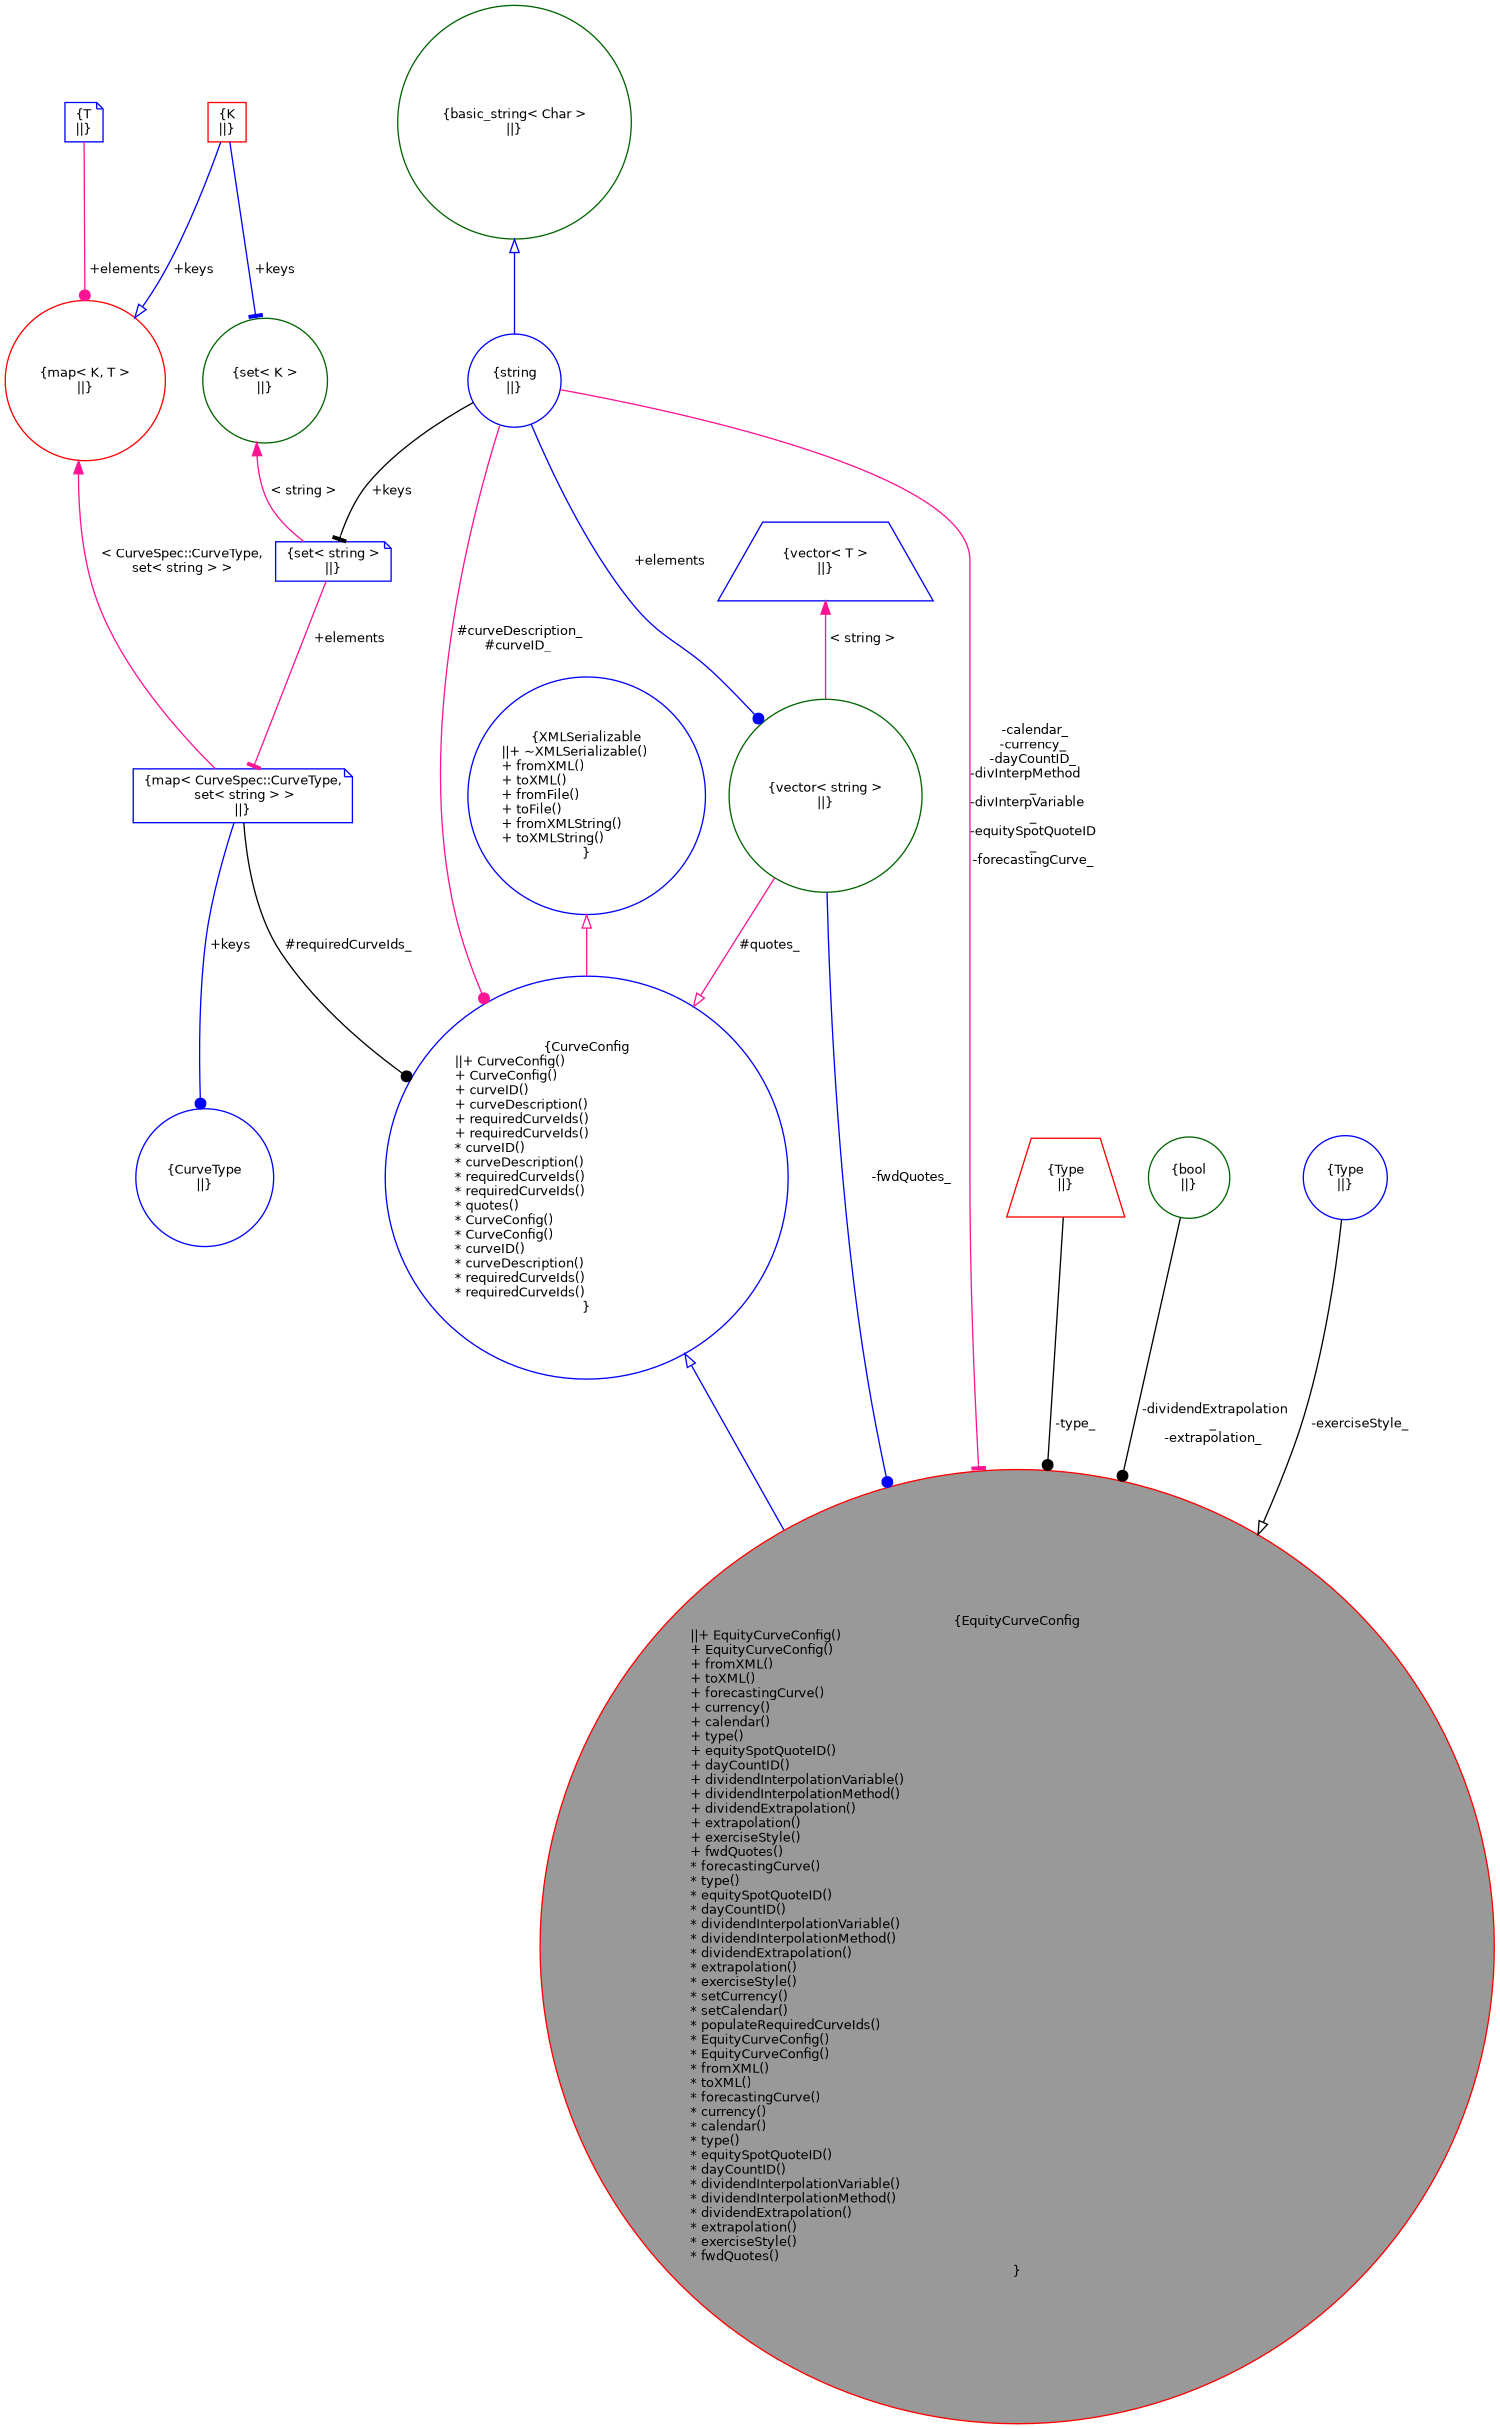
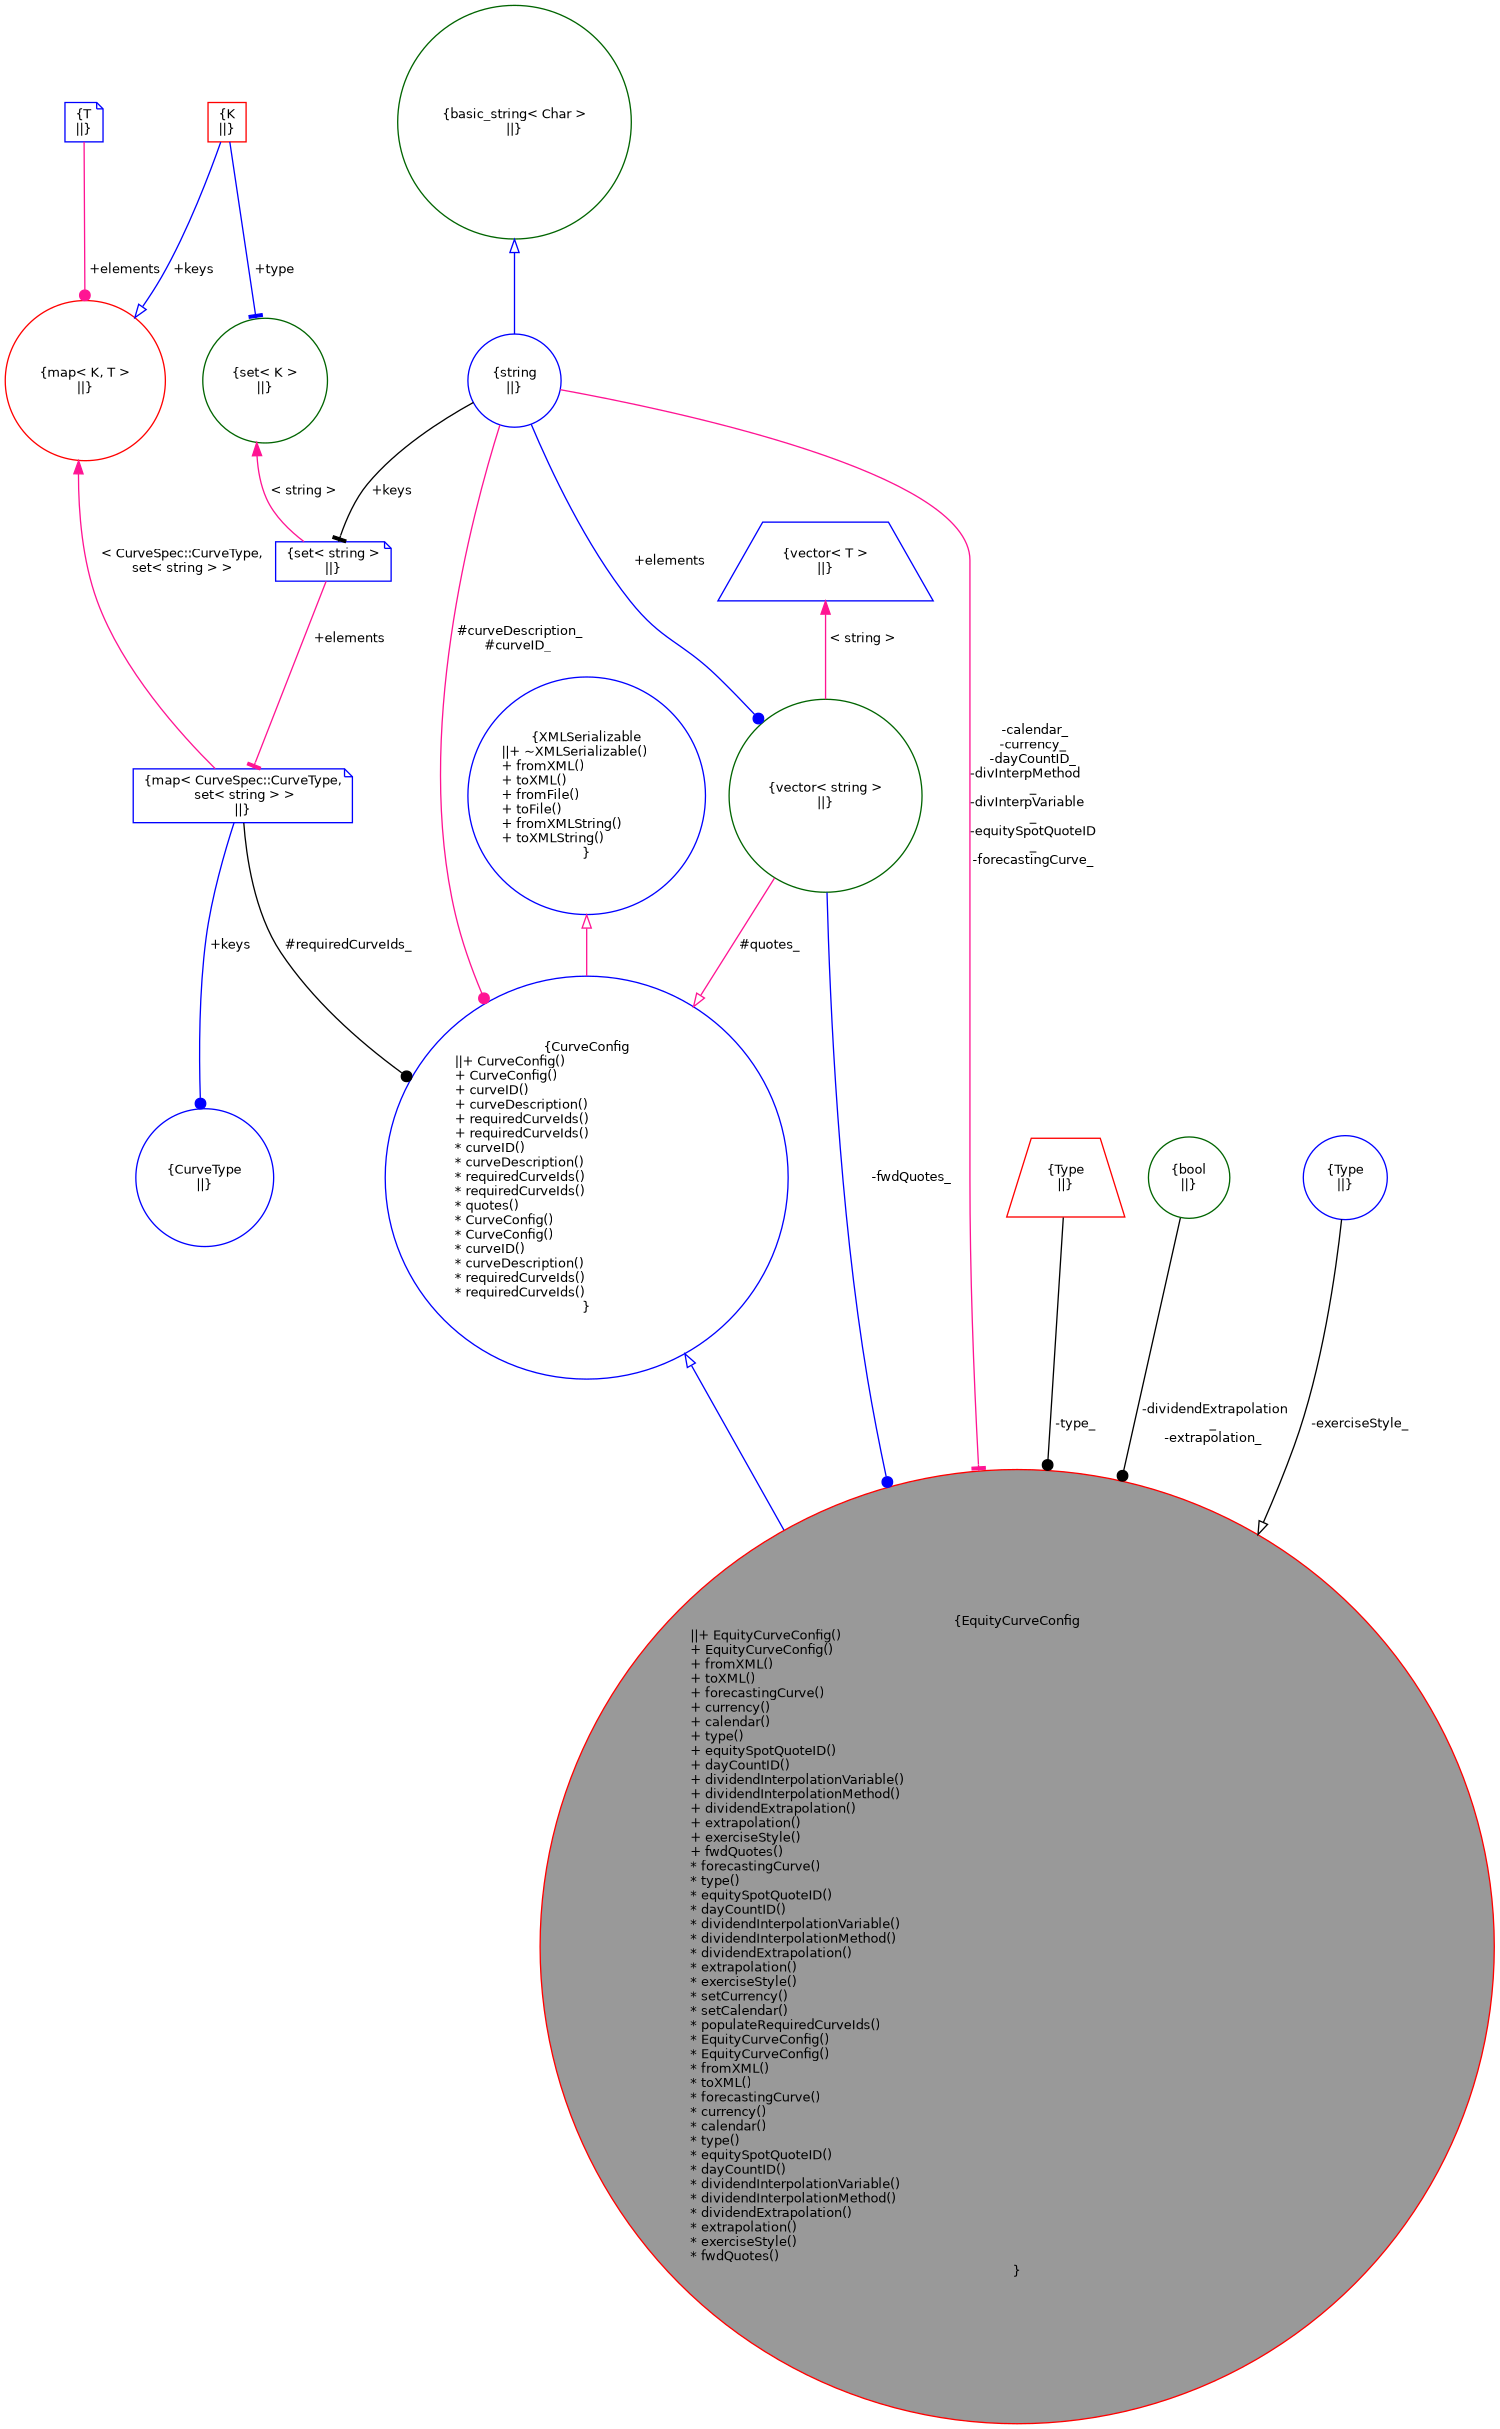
edge "{K ||}" -> "{set< K > ||}": label " +keys" -> " +type"
